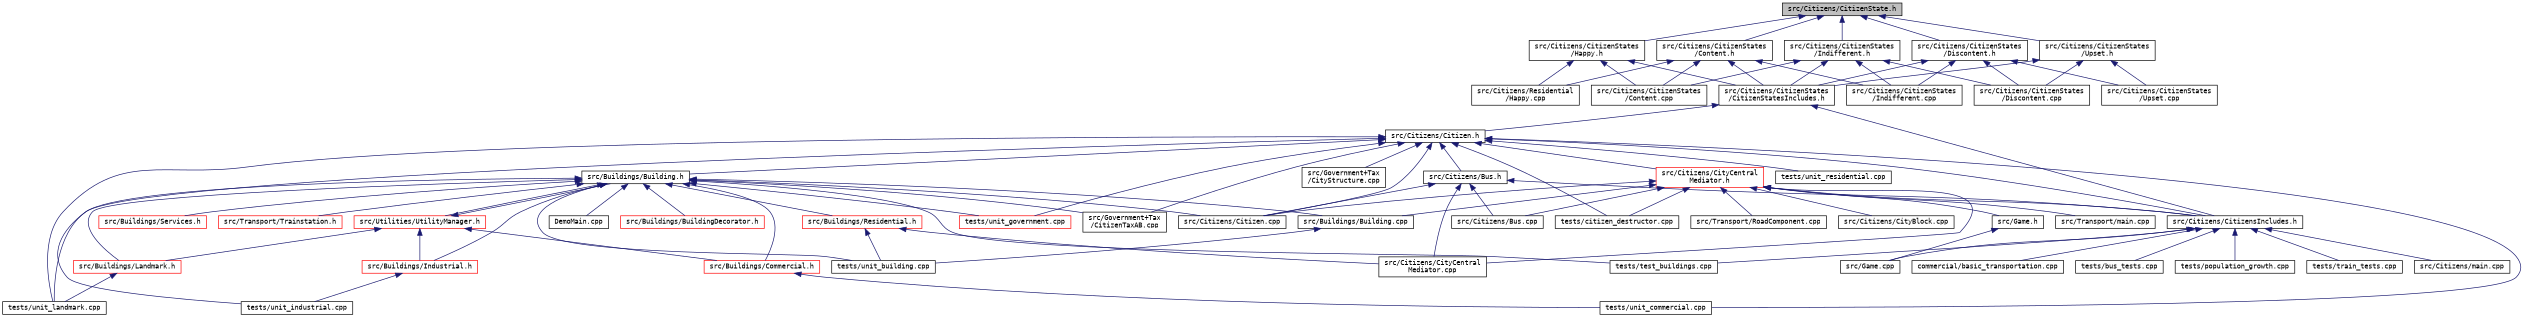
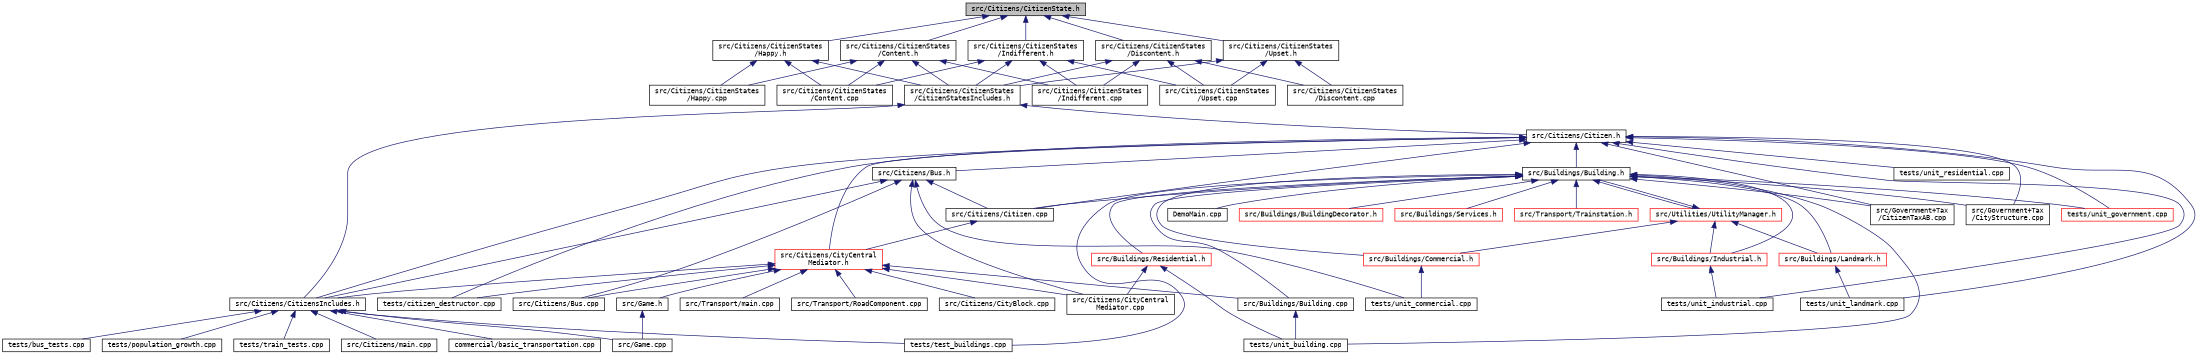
edge "src/Citizens/CitizenStates /Discontent.cpp" -> "src/Citizens/CitizenStates /Indifferent.h": now "src/Citizens/CitizenStates /Upset.cpp" -> "src/Citizens/CitizenStates /Indifferent.h"
node "src/Citizens/Residential /Happy.cpp": label "src/Citizens/Residential /Happy.cpp" -> "src/Citizens/CitizenStates /Happy.cpp"
edge "tests/unit_landmark.cpp" -> "src/Buildings/Building.h": now "src/Government+Tax /CityStructure.cpp" -> "src/Buildings/Building.h"
edge "src/Citizens/Citizen.cpp" -> "src/Citizens/CityCentral Mediator.h": reversed
edge "tests/unit_commercial.cpp" -> "src/Citizens/Citizen.h": now "tests/unit_commercial.cpp" -> "src/Citizens/Bus.h"
